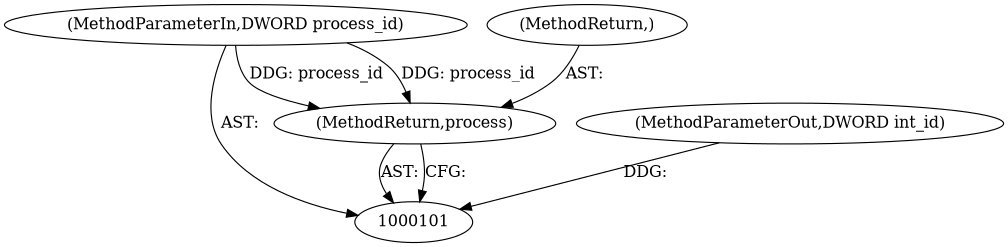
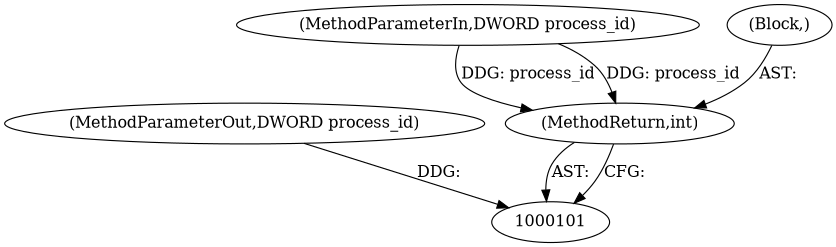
node "(MethodReturn,)": label "(MethodReturn,)" -> "(Block,)"
node "(MethodReturn,process)": label "(MethodReturn,process)" -> "(MethodReturn,int)"
node "(MethodParameterOut,DWORD int_id)": label "(MethodParameterOut,DWORD int_id)" -> "(MethodParameterOut,DWORD process_id)"
edge "(MethodParameterIn,DWORD process_id)" -> "1000101": removed, label "AST:"
